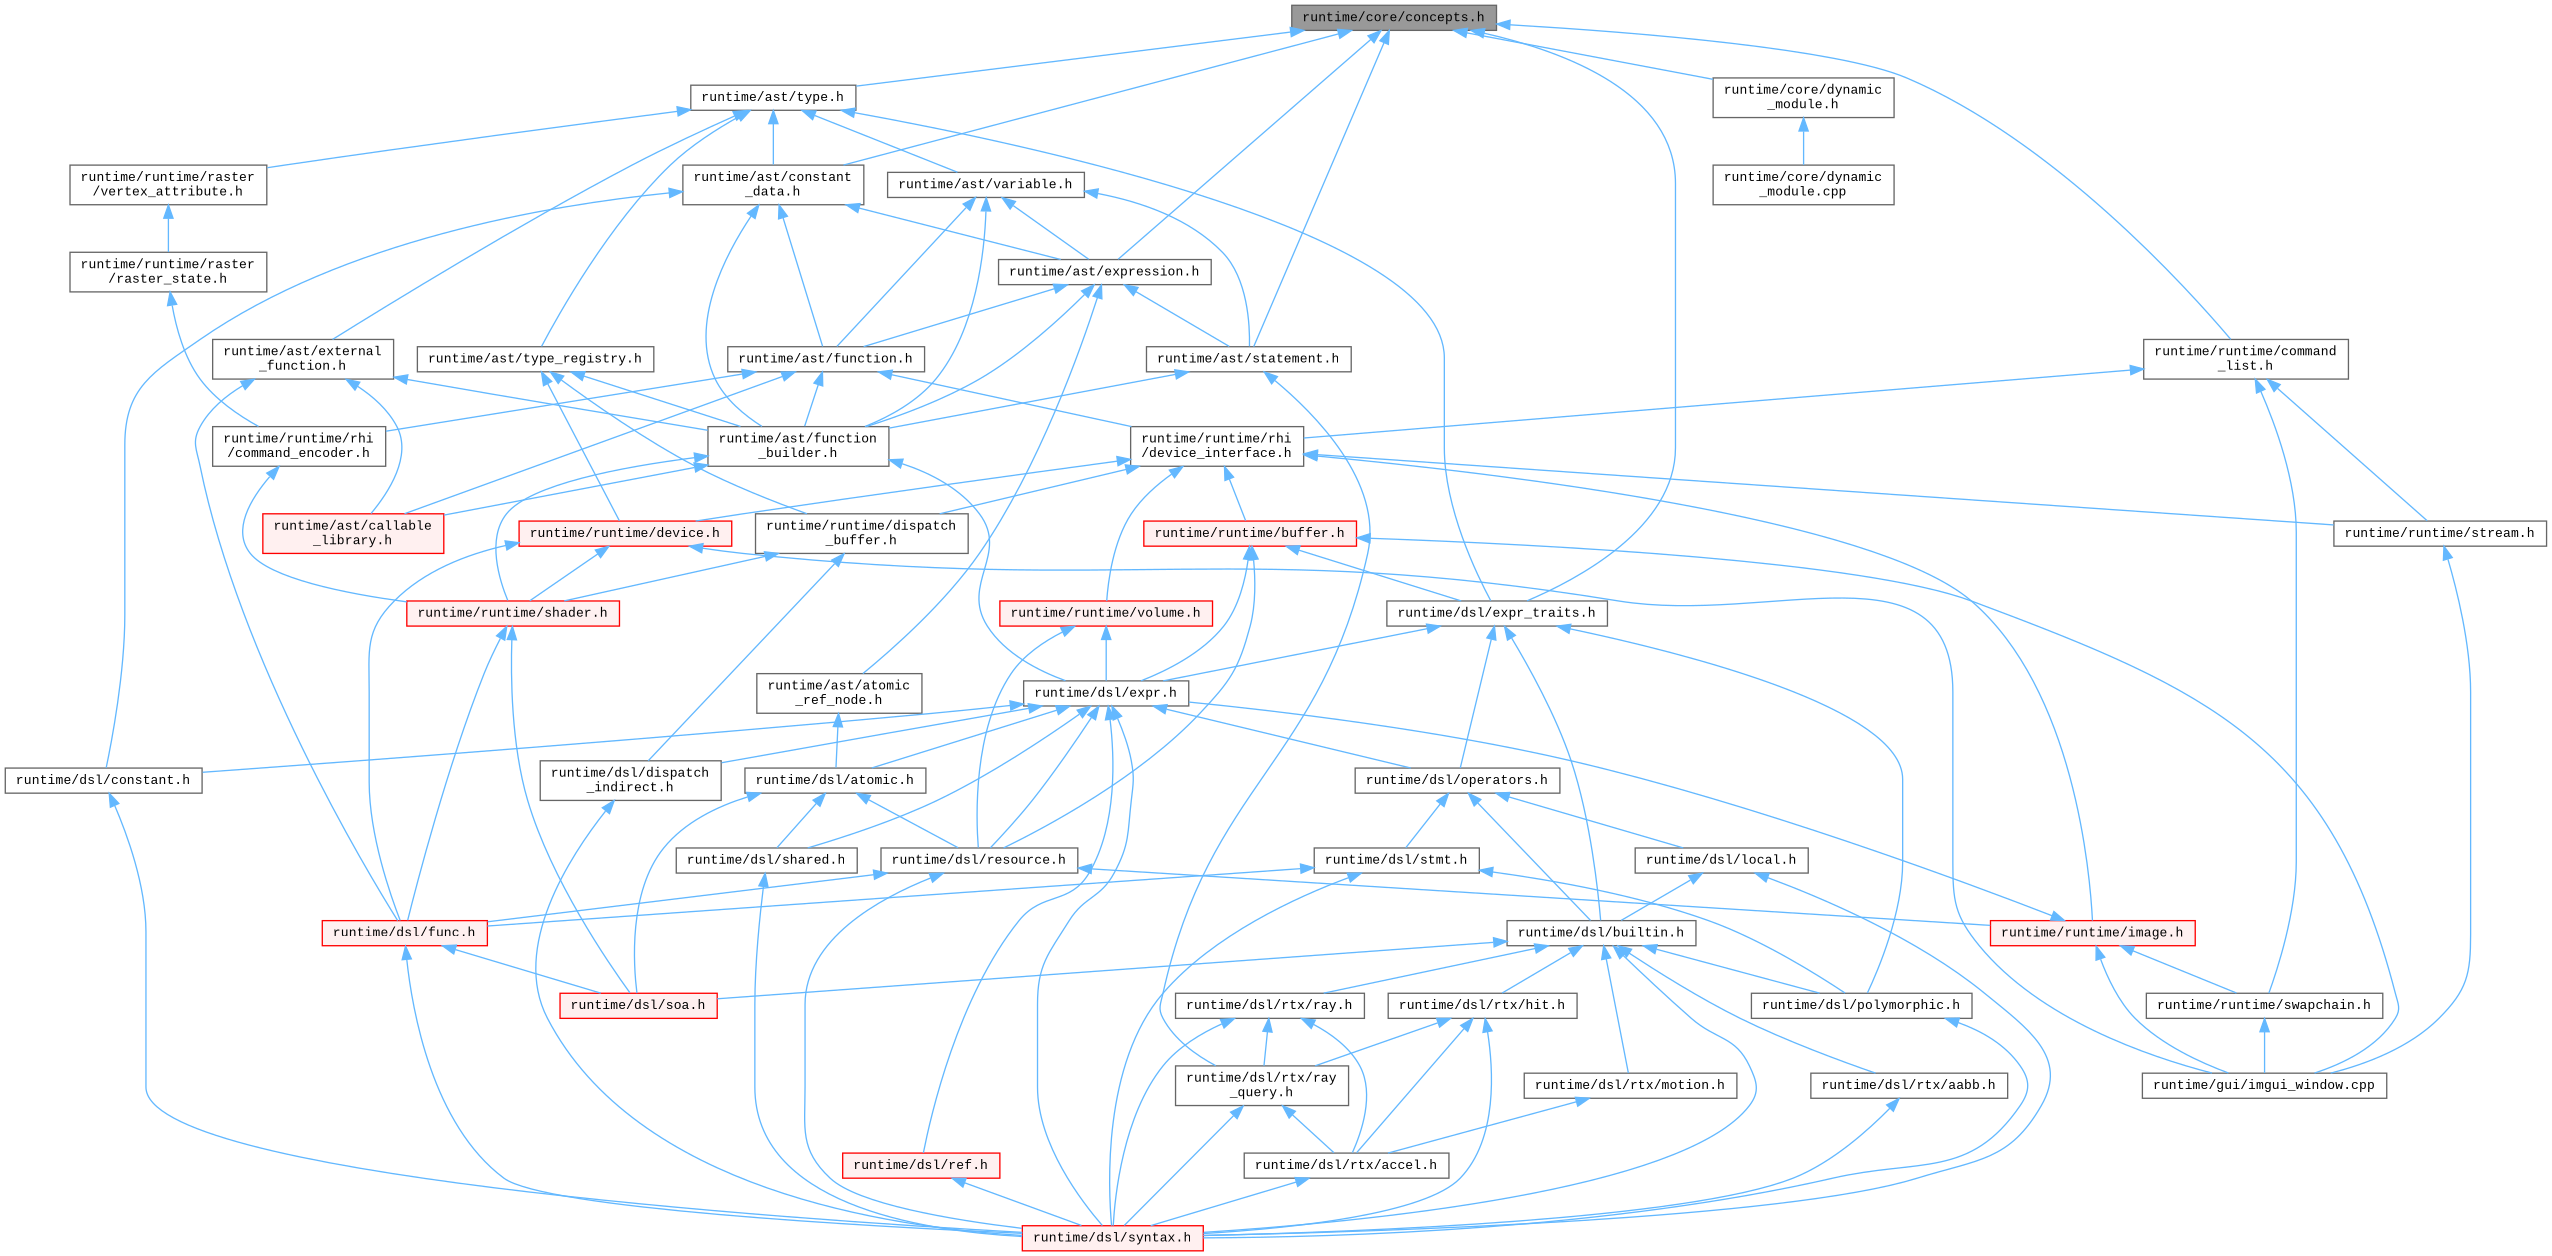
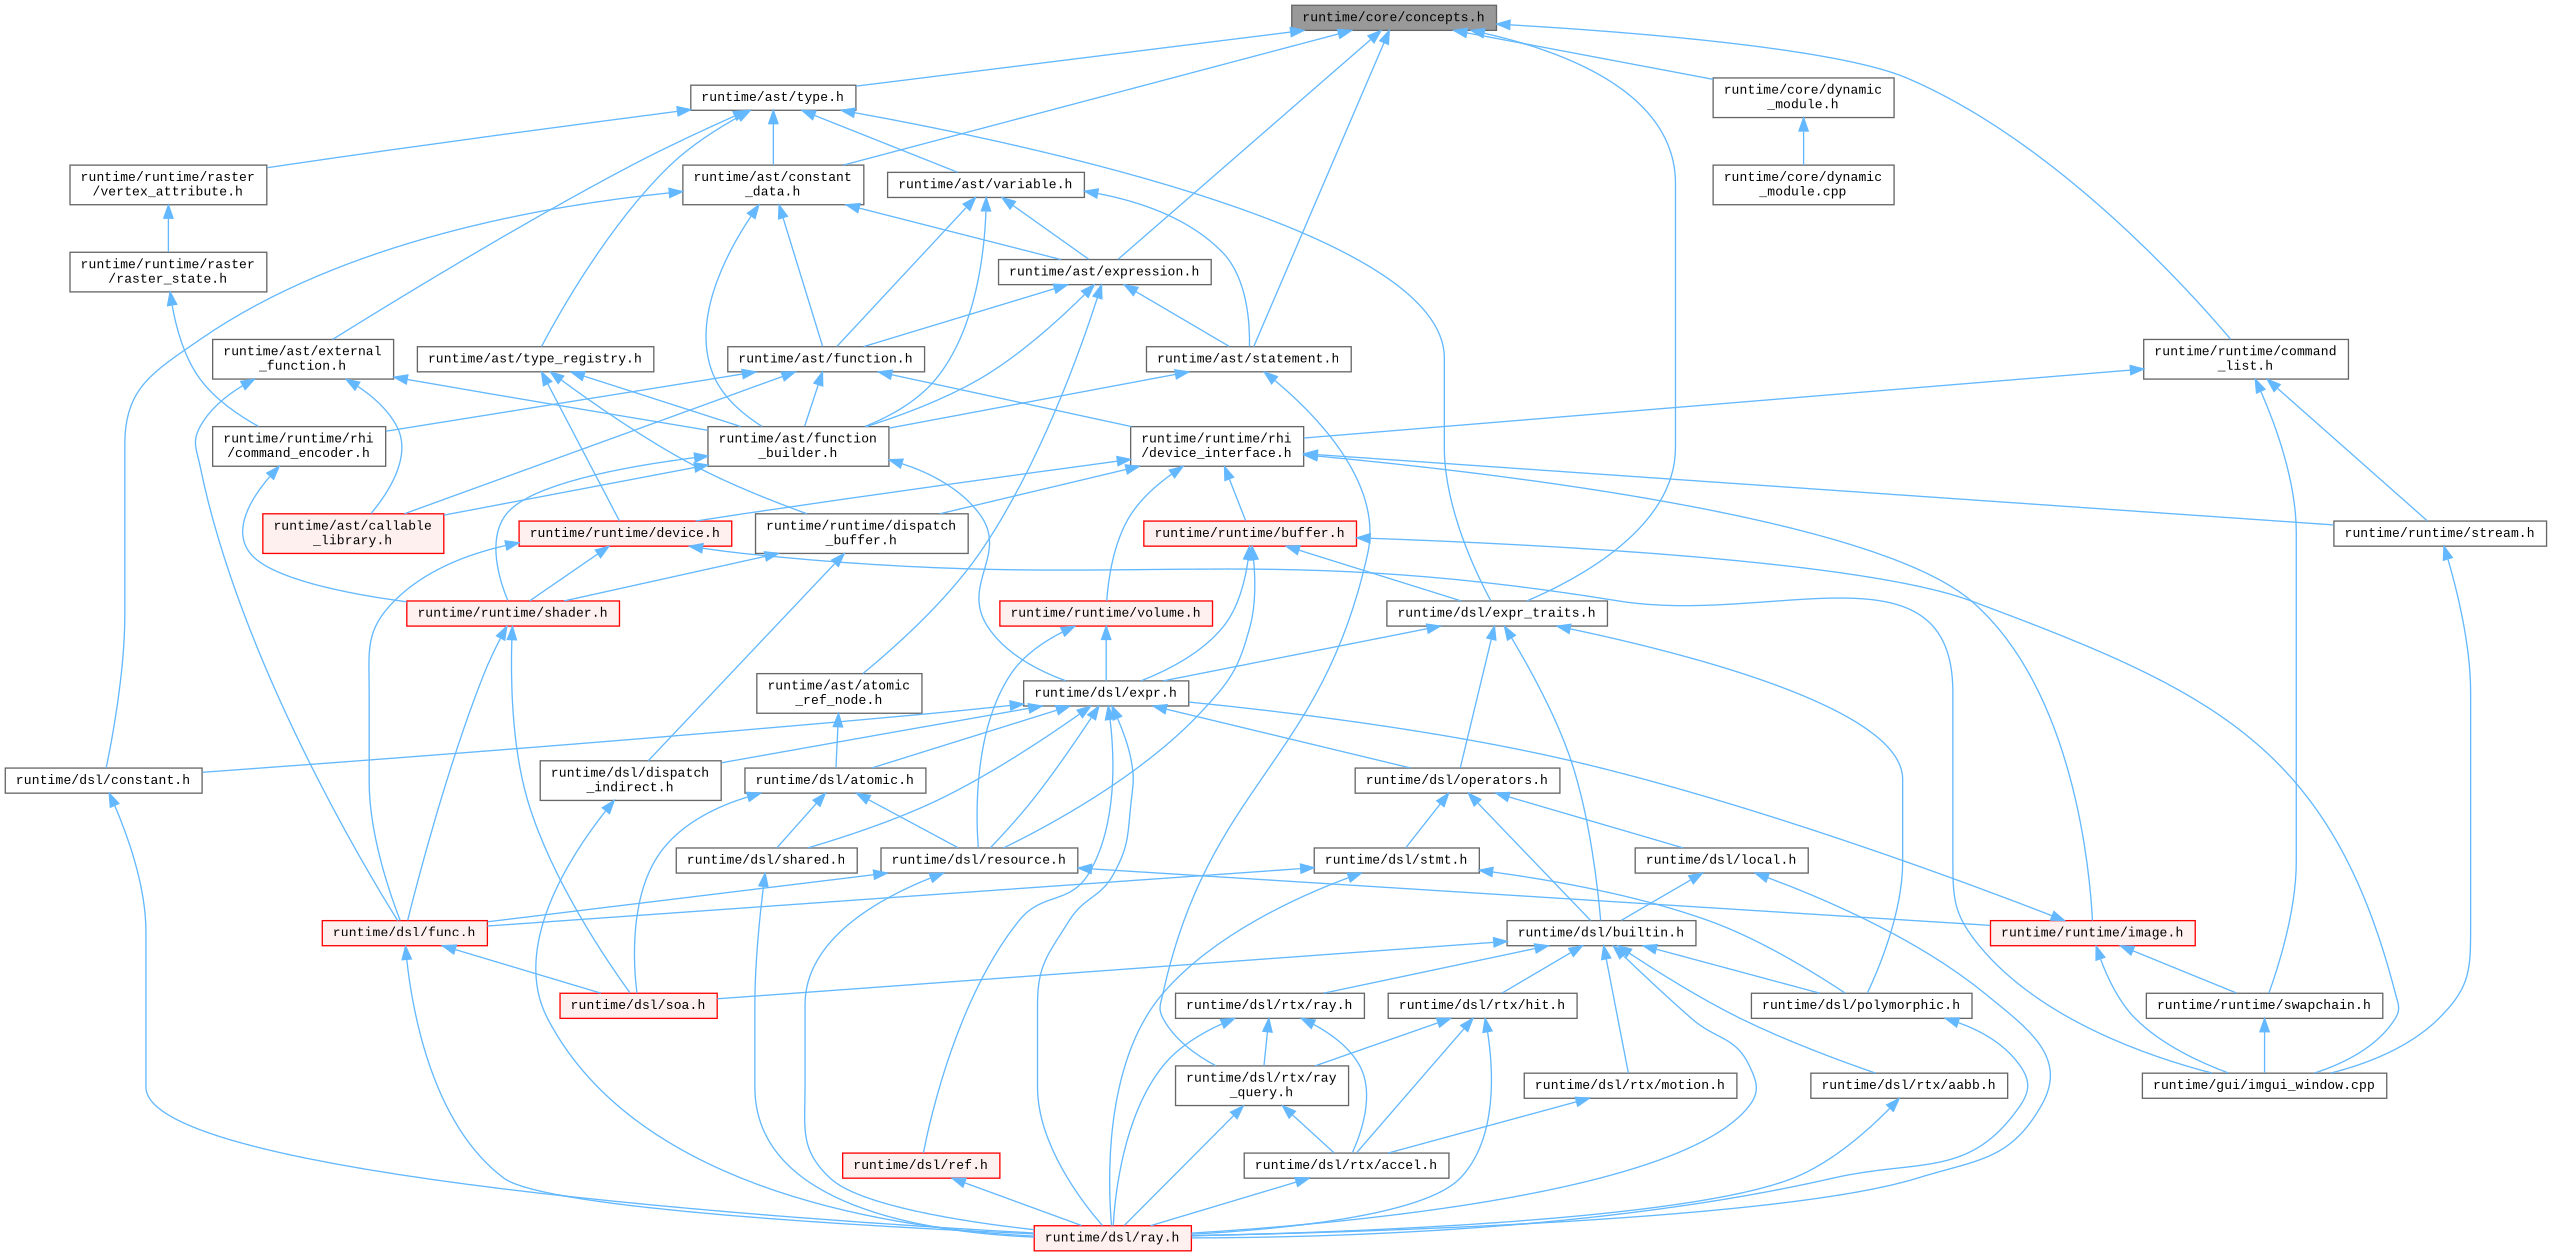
node "runtime/dsl/syntax.h": label "runtime/dsl/syntax.h" -> "runtime/dsl/ray.h"
